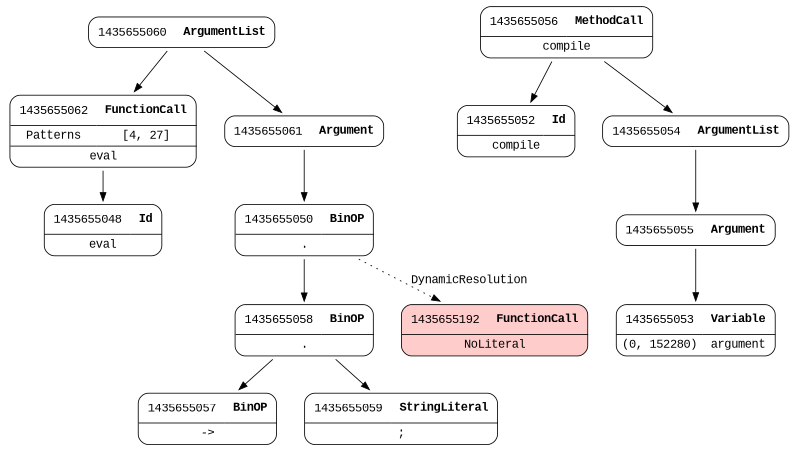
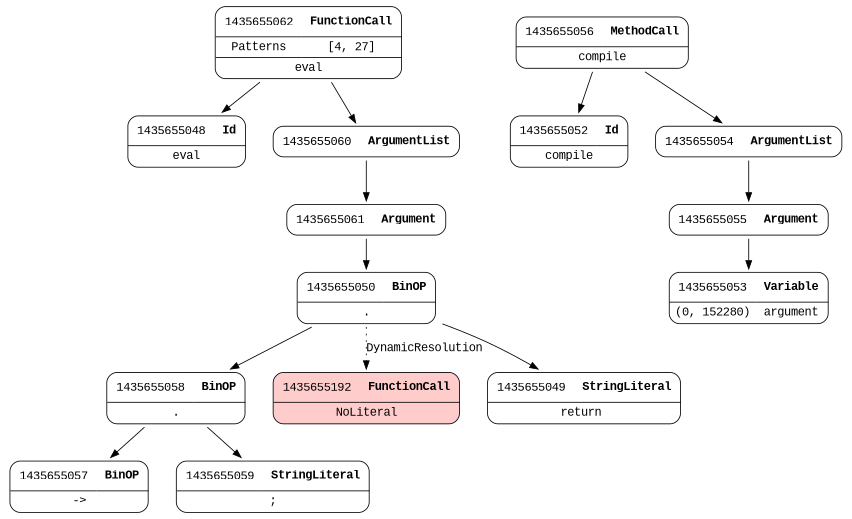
edge "1435655060" -> "1435655062": reversed
node "1435655049": added
